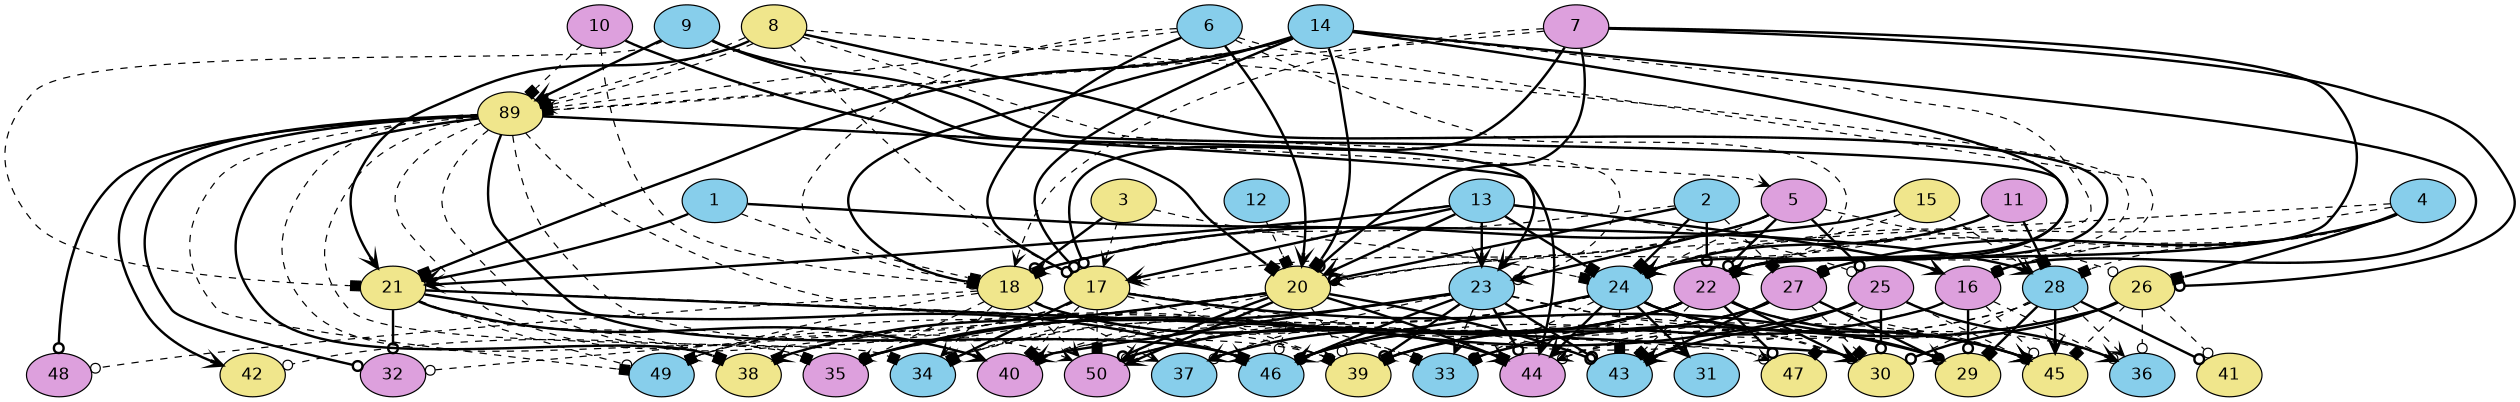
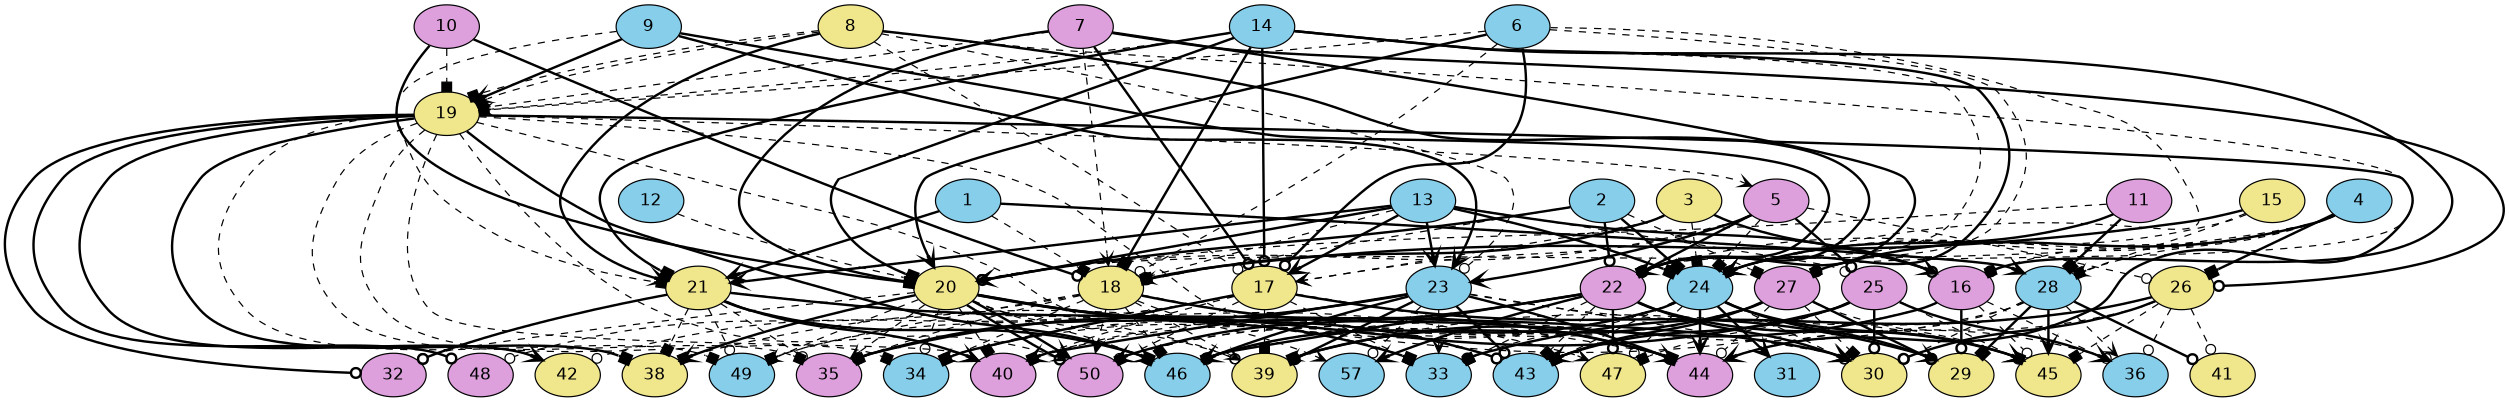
node "89": label "89" -> "19"
edge "3" -> "16": added
edge "10" -> "18": style dashed -> bold
edge "20" -> "33": added
node "37": label "37" -> "57"
